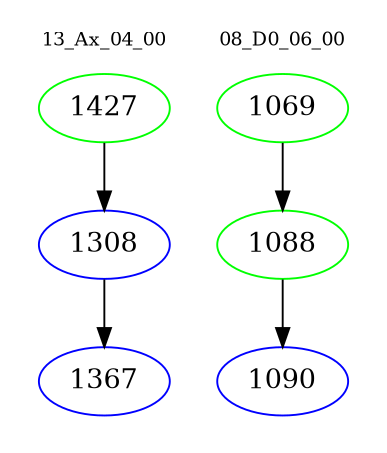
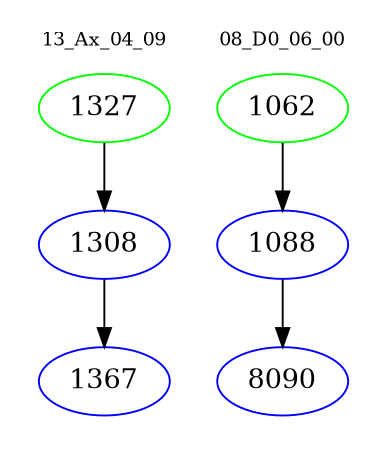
cluster "13_Ax_04_00": label "13_Ax_04_00" -> "13_Ax_04_09"
node "1427": label "1427" -> "1327"
node "1069": label "1069" -> "1062"
node "1088": color green -> blue
node "1090": label "1090" -> "8090"
